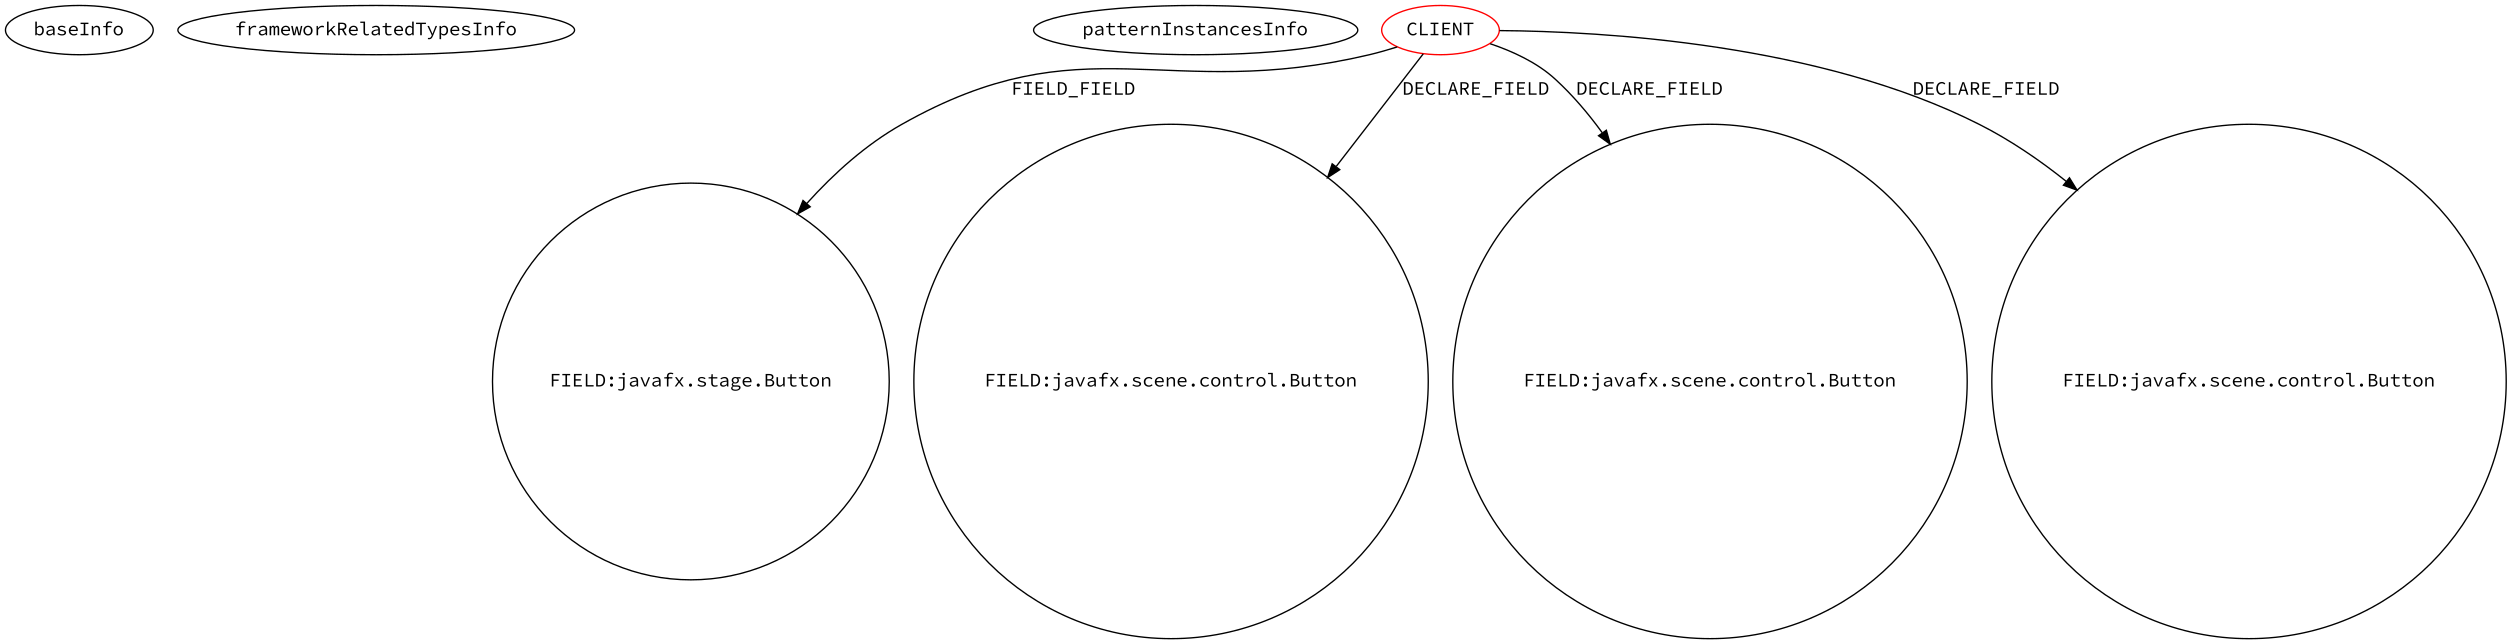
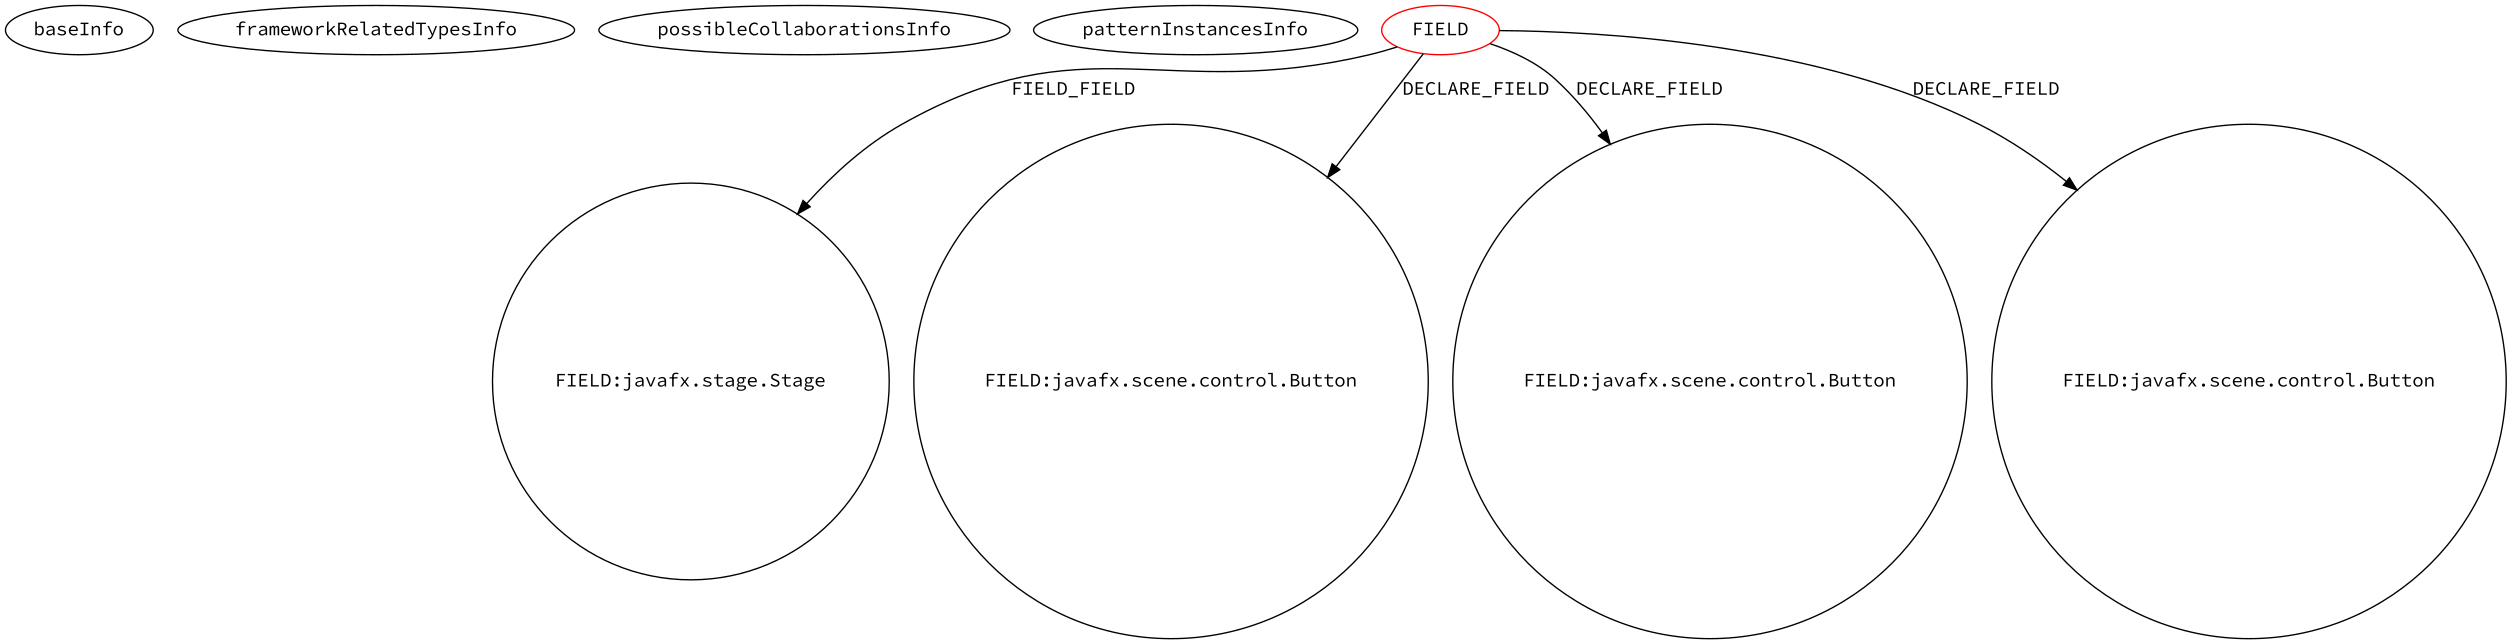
node "possibleCollaborationsInfo": added
node "CLIENT": label "CLIENT" -> "FIELD"
node "FIELD:javafx.stage.Button": label "FIELD:javafx.stage.Button" -> "FIELD:javafx.stage.Stage"
